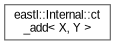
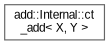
node "eastl::Internal::ct _add< X, Y >": label "eastl::Internal::ct _add< X, Y >" -> "add::Internal::ct _add< X, Y >"
